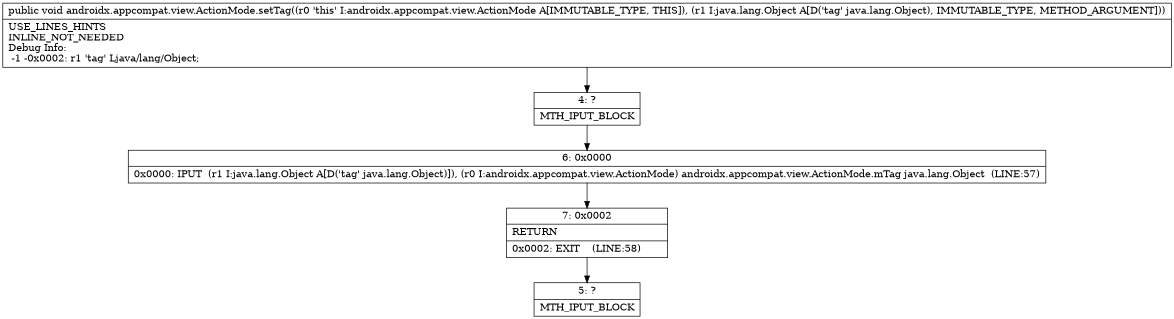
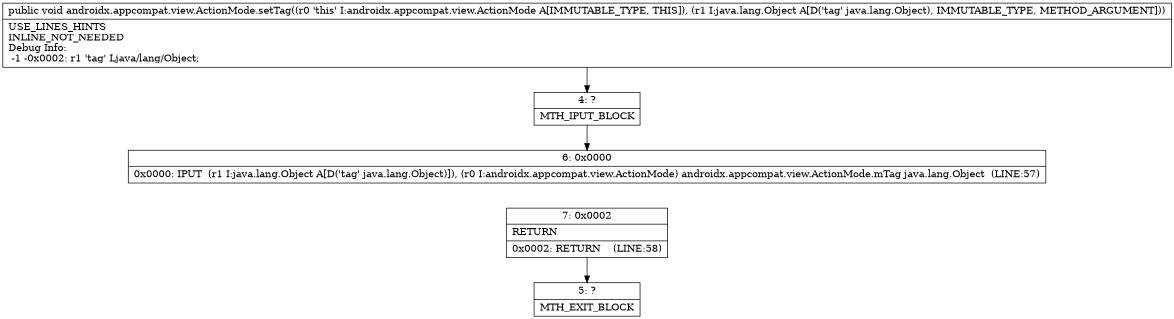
edge "6: 0x0000" -> "7: 0x0002": removed
node "7: 0x0002": text "0x0002: EXIT    (LINE:58)" -> "0x0002: RETURN    (LINE:58)"
node "5: ?": text "MTH_IPUT_BLOCK" -> "MTH_EXIT_BLOCK"
